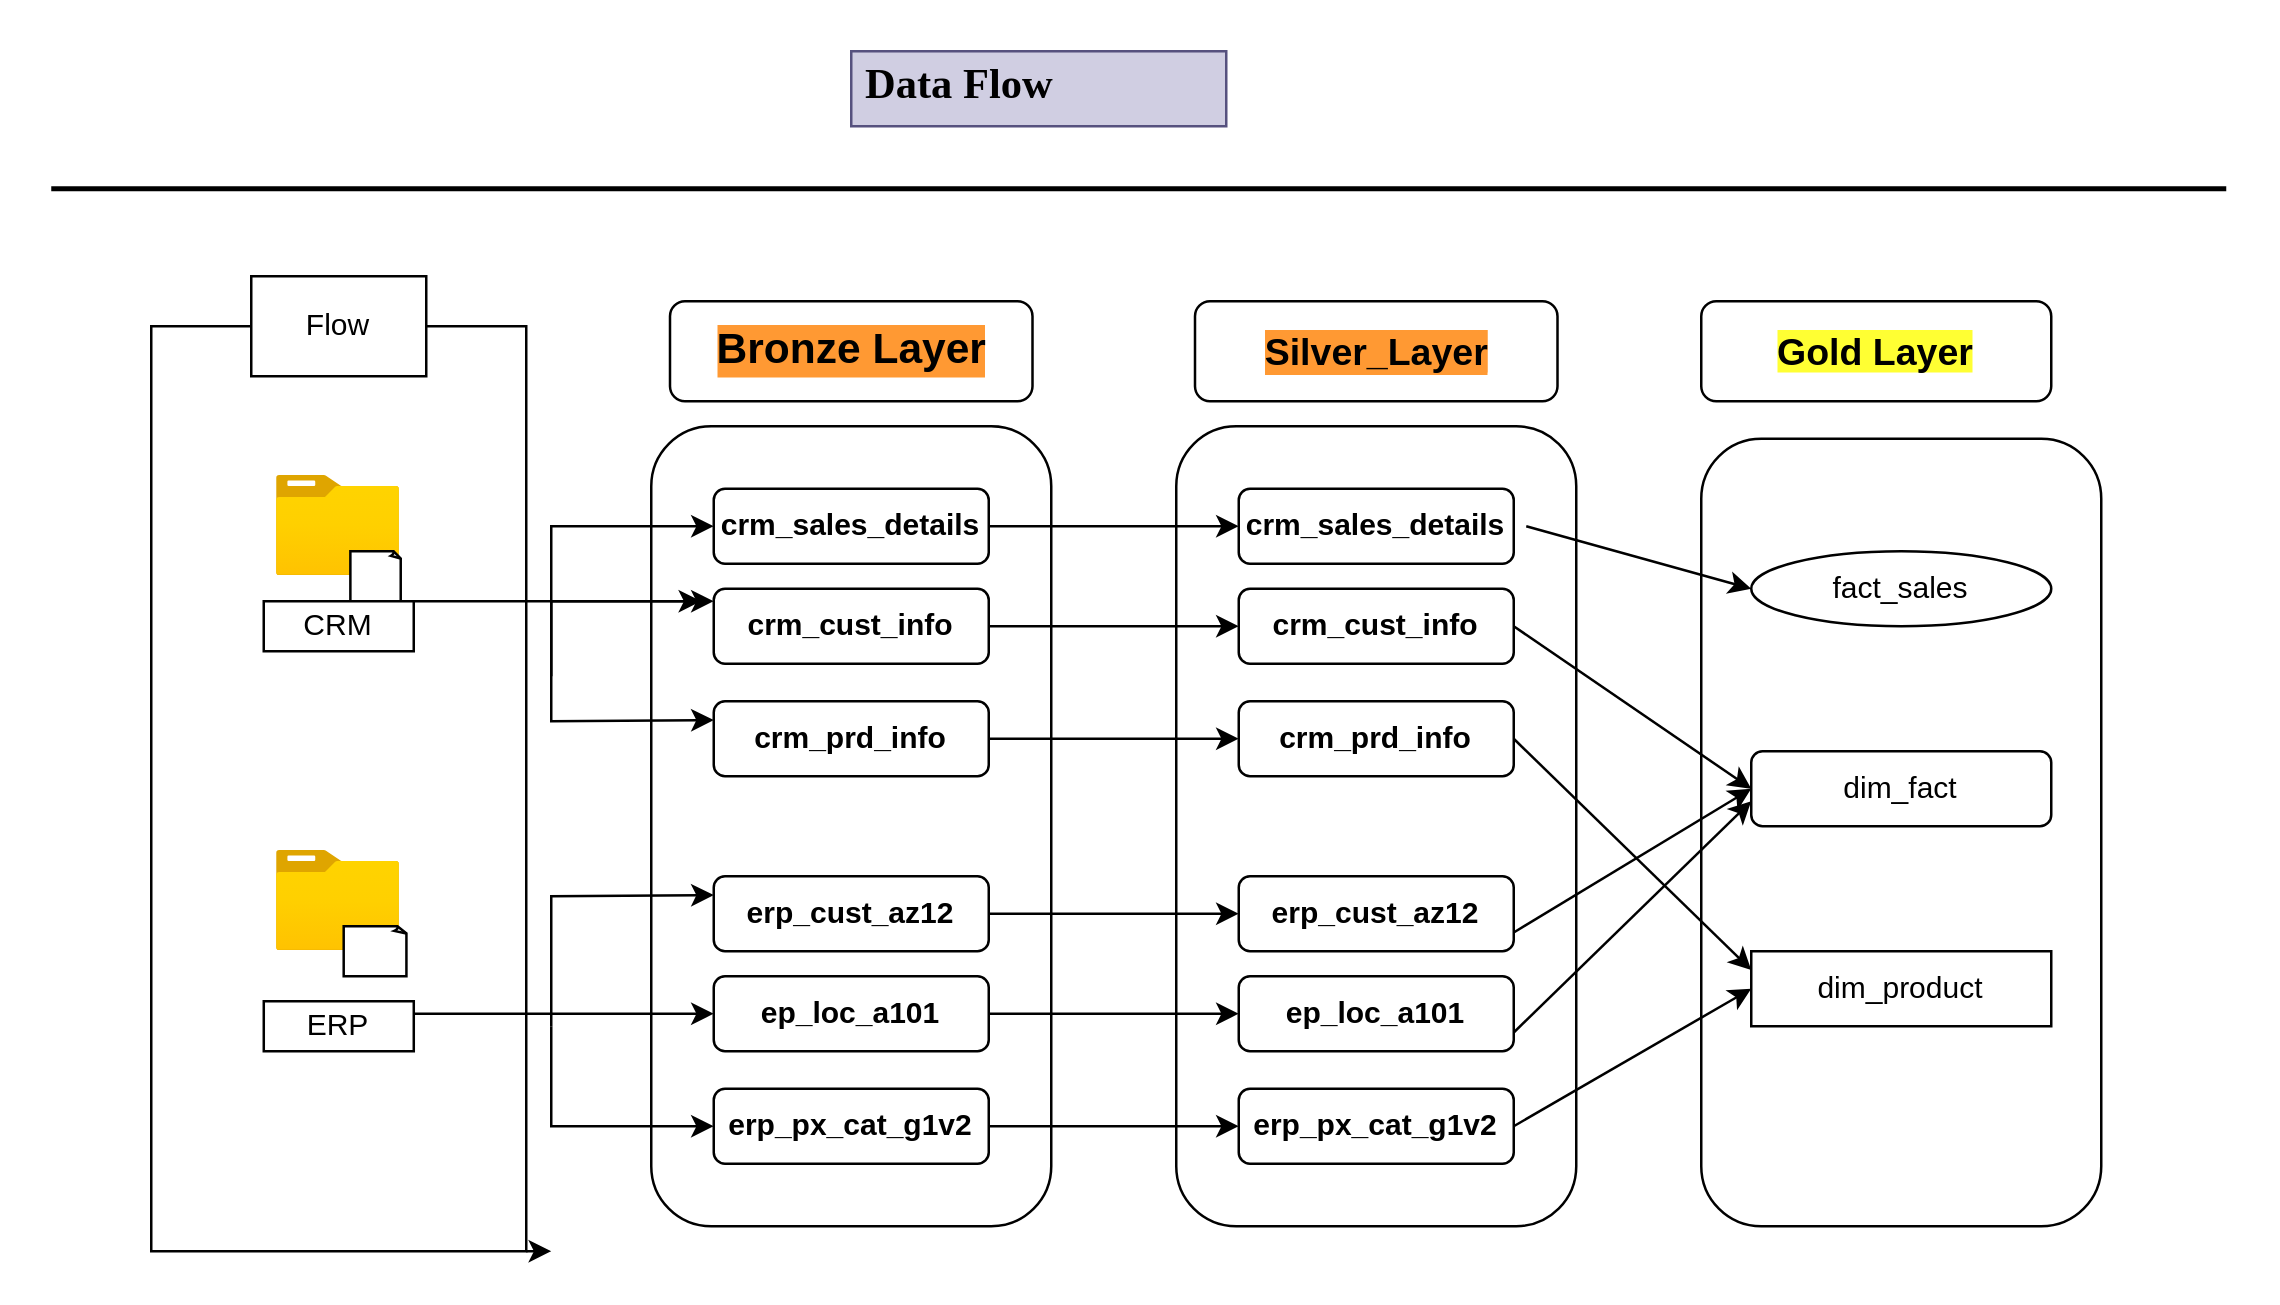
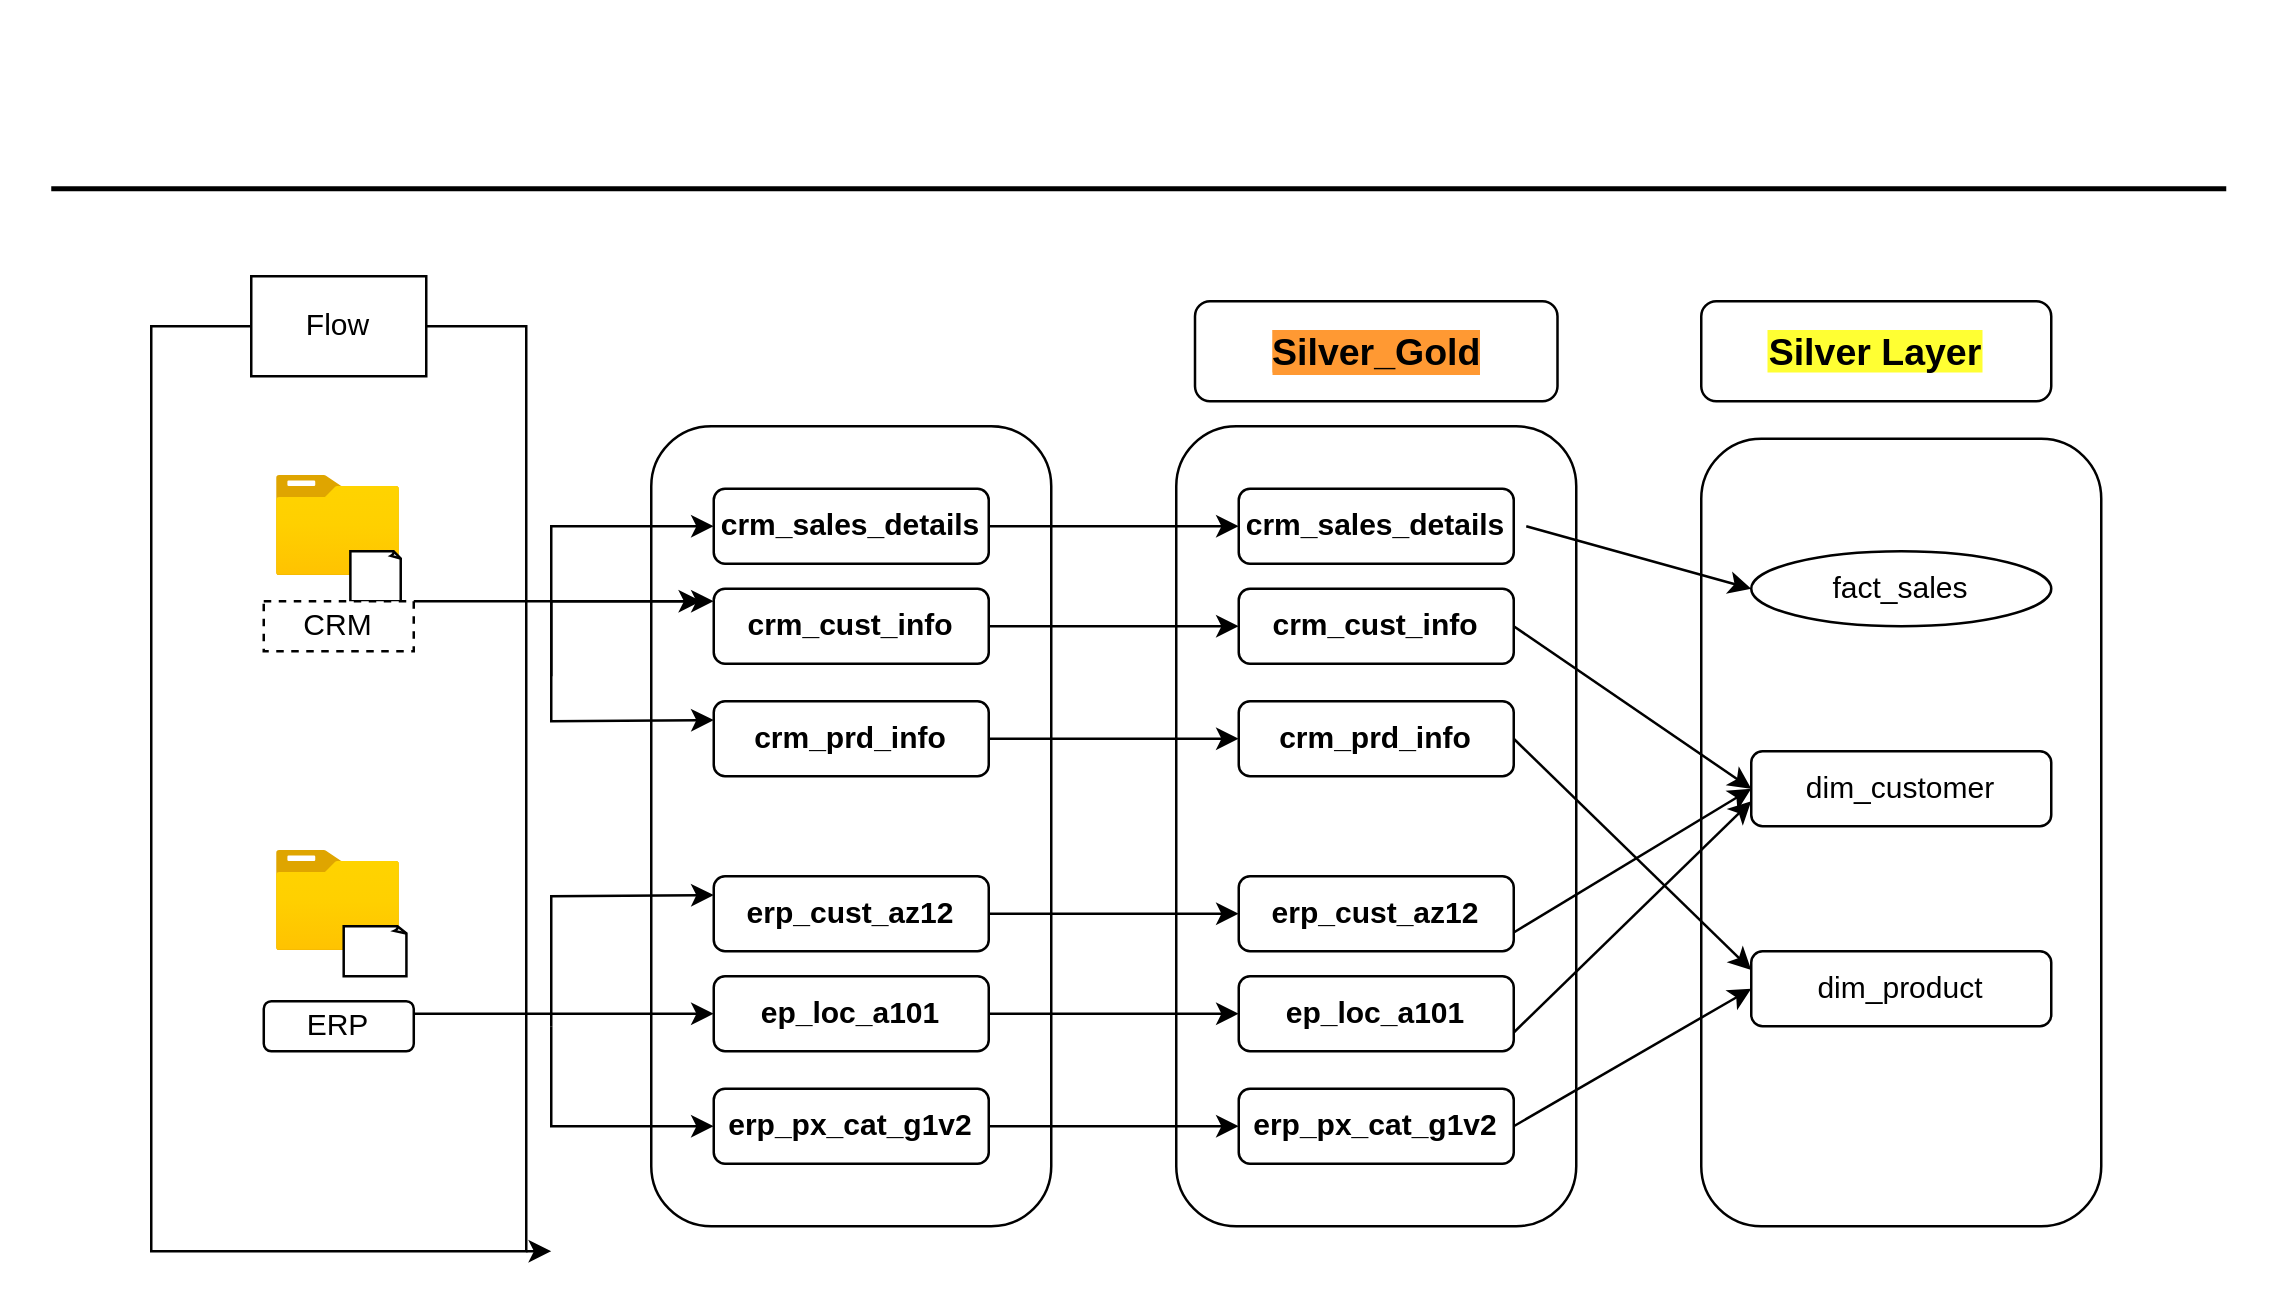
node "Data Flow": removed
node "Bronze Layer": removed
node "Silver_Layer": label "Silver_Layer" -> "Silver_Gold"
node "Gold Layer": label "Gold Layer" -> "Silver Layer"
node "CRM": style solid -> dashed
node "dim_fact": label "dim_fact" -> "dim_customer"
node "dim_product": shape rectangle -> rounded rectangle
node "ERP": shape rectangle -> rounded rectangle
